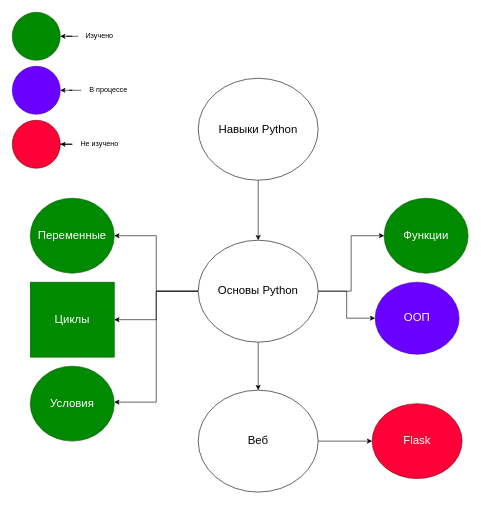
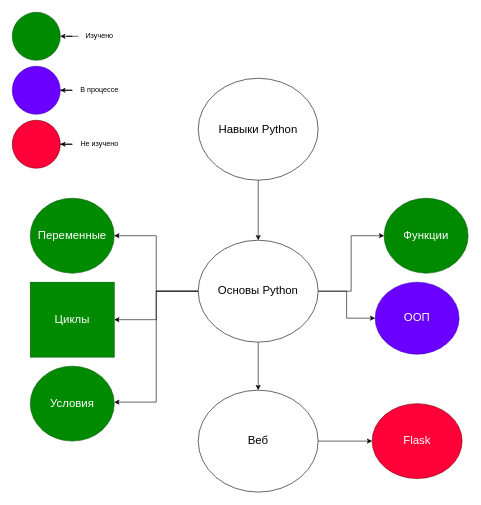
node "В процессе": moved (108, 90) -> (99, 90)
